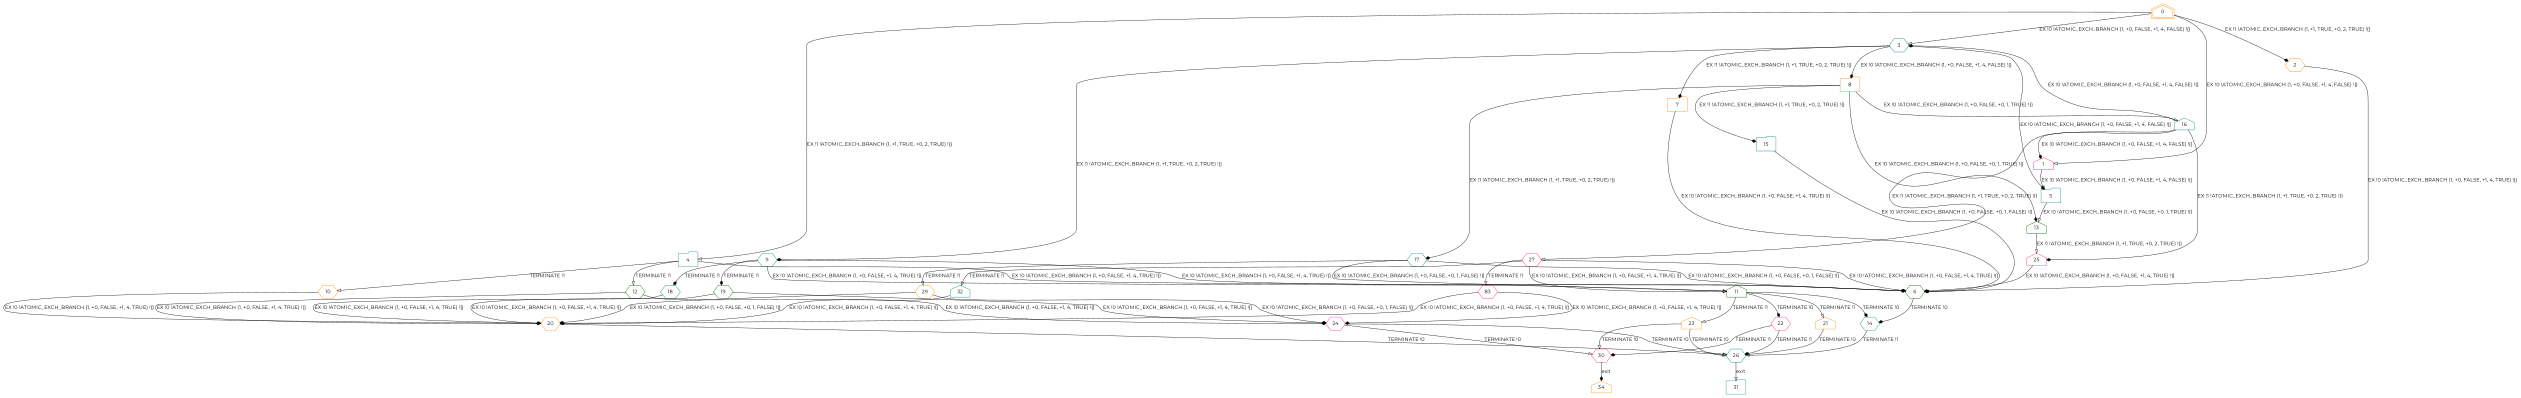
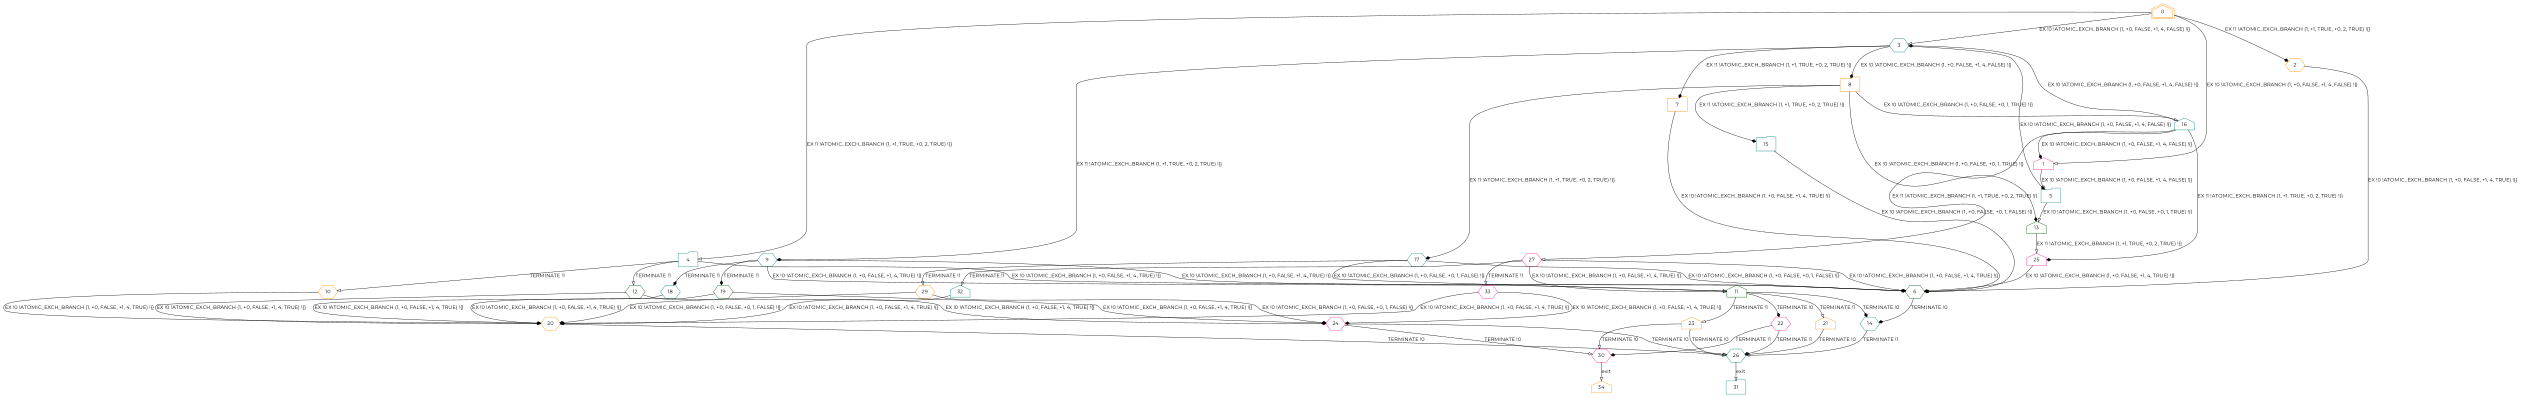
node "83": label "83" -> "33"
edge "30" -> "34": arrowhead diamond -> onormal
